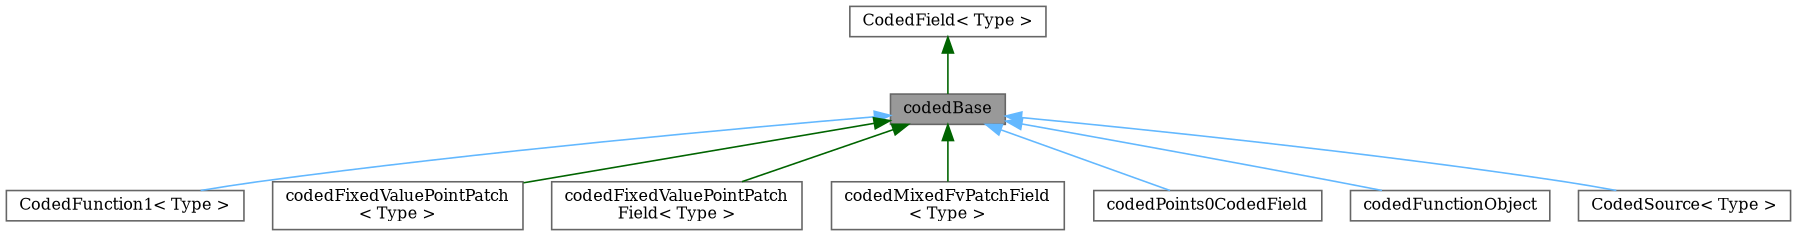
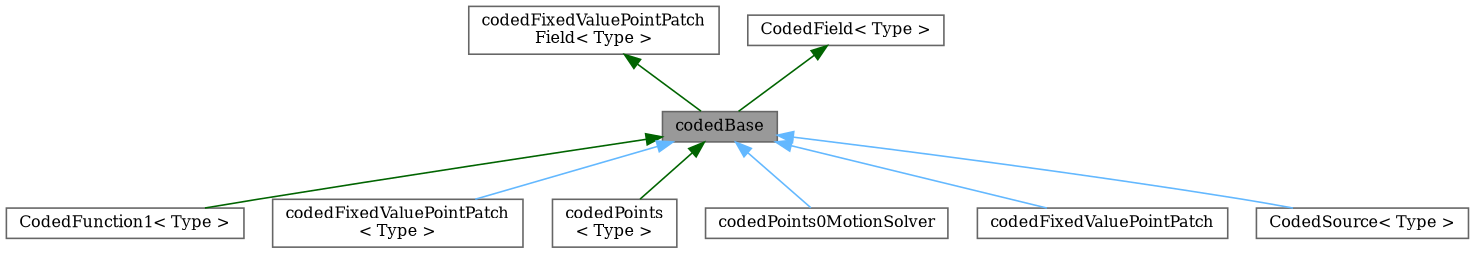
edge "CodedFunction1< Type >" -> "codedBase": color steelblue1 -> darkgreen
edge "codedFixedValuePointPatch < Type >" -> "codedBase": color darkgreen -> steelblue1
edge "codedFixedValuePointPatch Field< Type >" -> "codedBase": reversed
node "codedMixedFvPatchField < Type >": label "codedMixedFvPatchField < Type >" -> "codedPoints < Type >"
node "codedPoints0CodedField": label "codedPoints0CodedField" -> "codedPoints0MotionSolver"
node "codedFunctionObject": label "codedFunctionObject" -> "codedFixedValuePointPatch"
